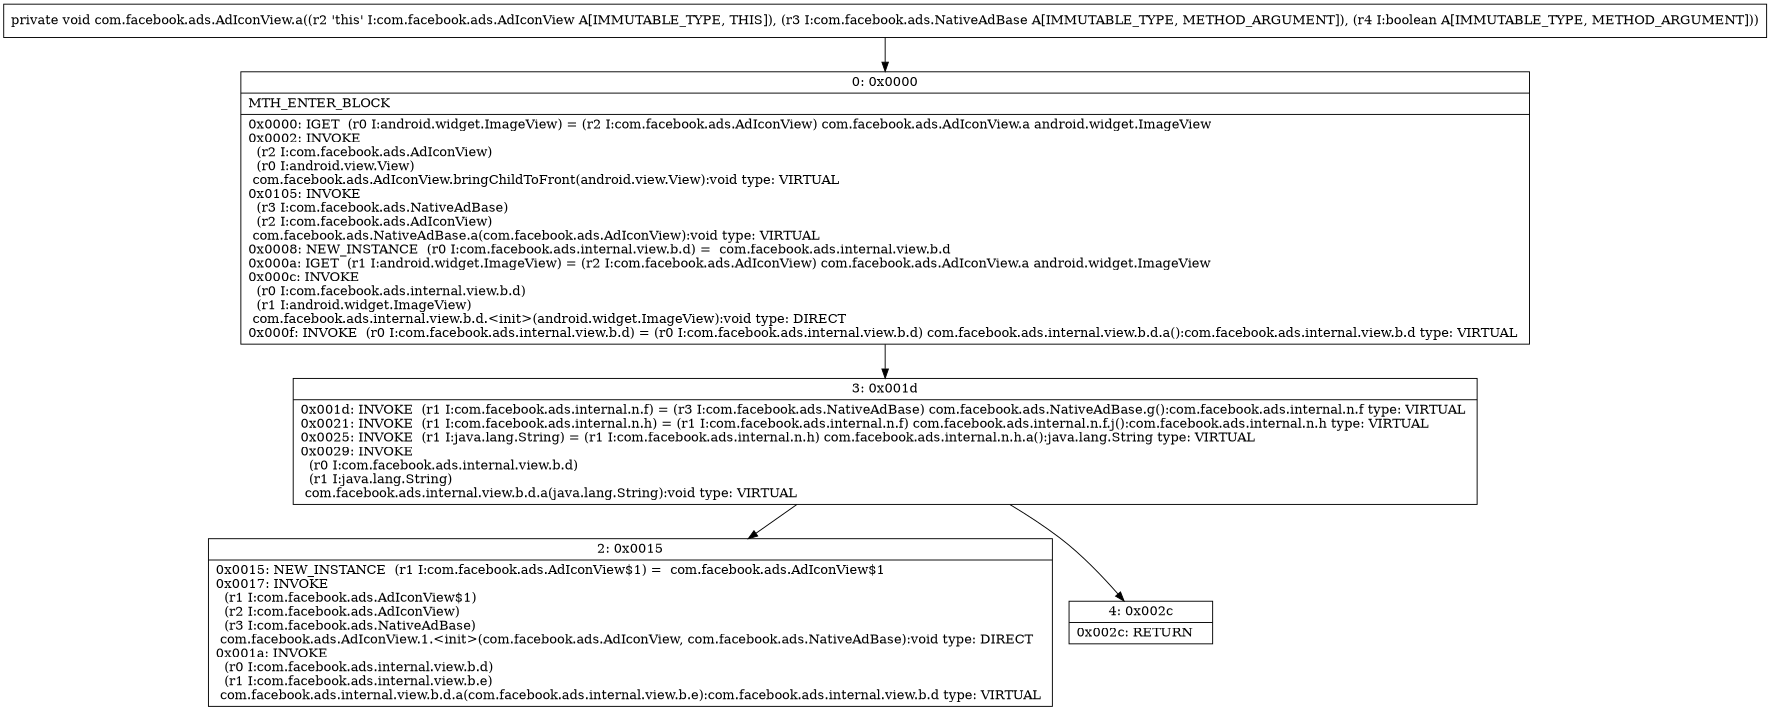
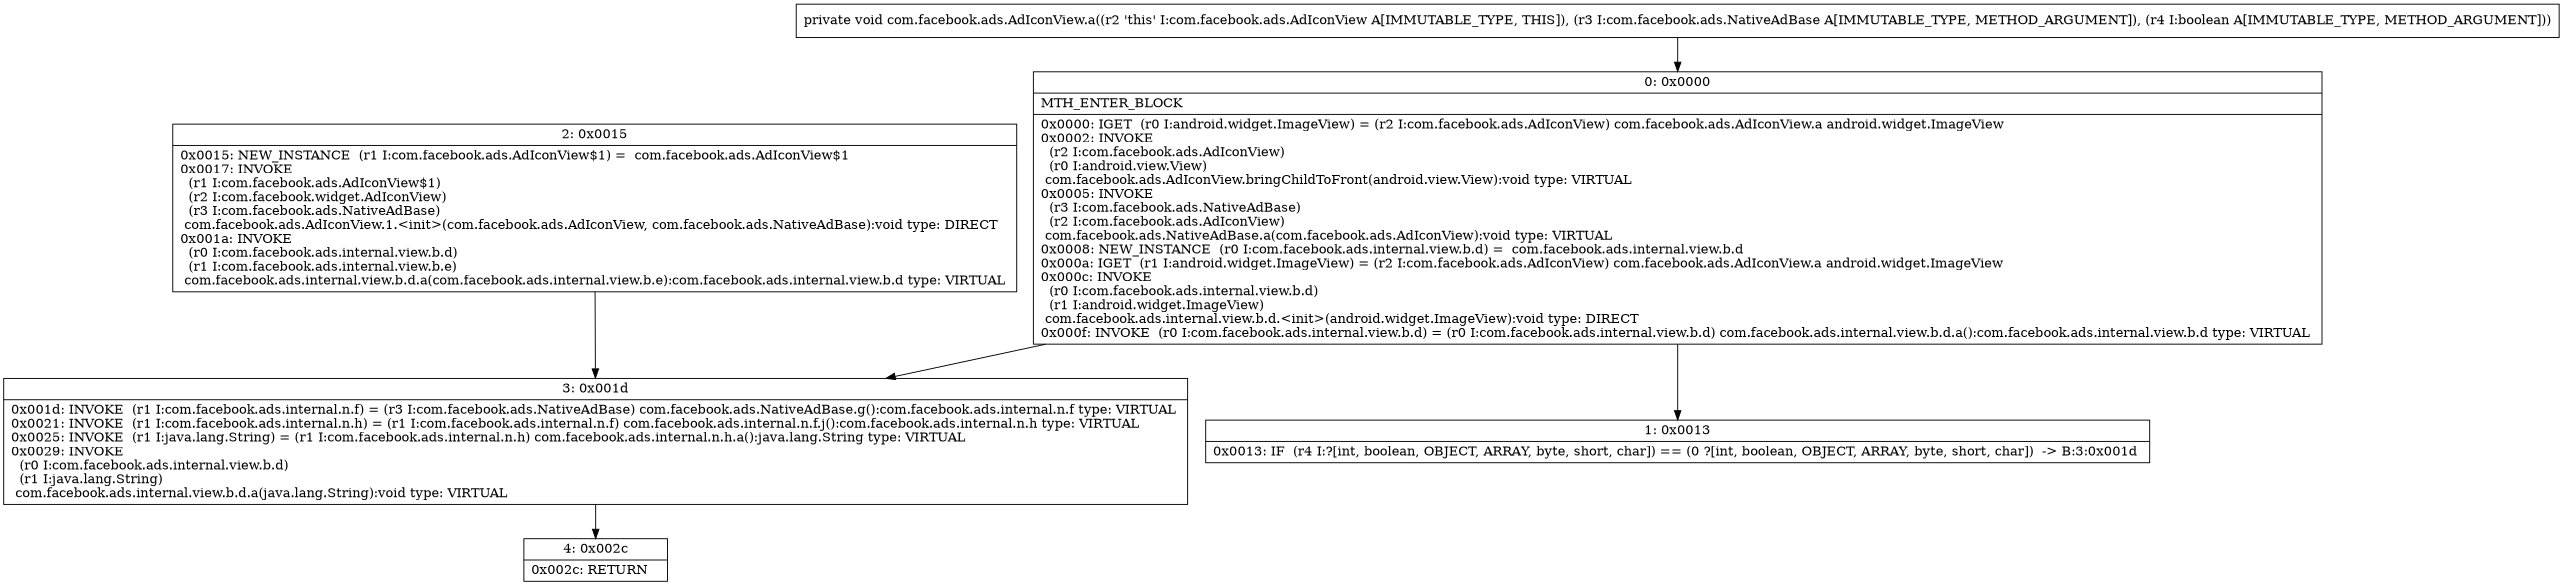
node "0: 0x0000": text "0x0105: INVOKE" -> "0x0005: INVOKE"
node "1: 0x0013": added
edge "3: 0x001d" -> "2: 0x0015": reversed
node "2: 0x0015": text "(r2 I:com.facebook.ads.AdIconView)" -> "(r2 I:com.facebook.widget.AdIconView)"
